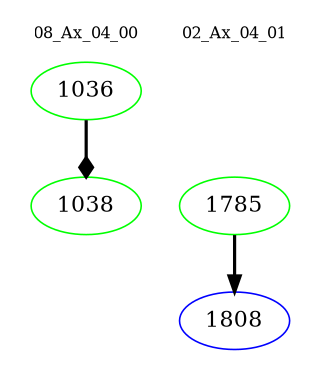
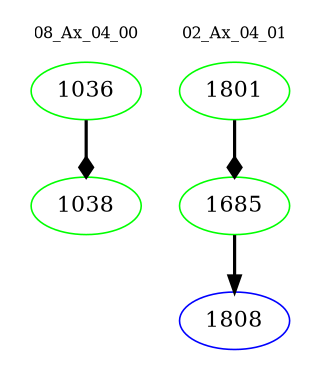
node "1801": added
node "1785": label "1785" -> "1685"
